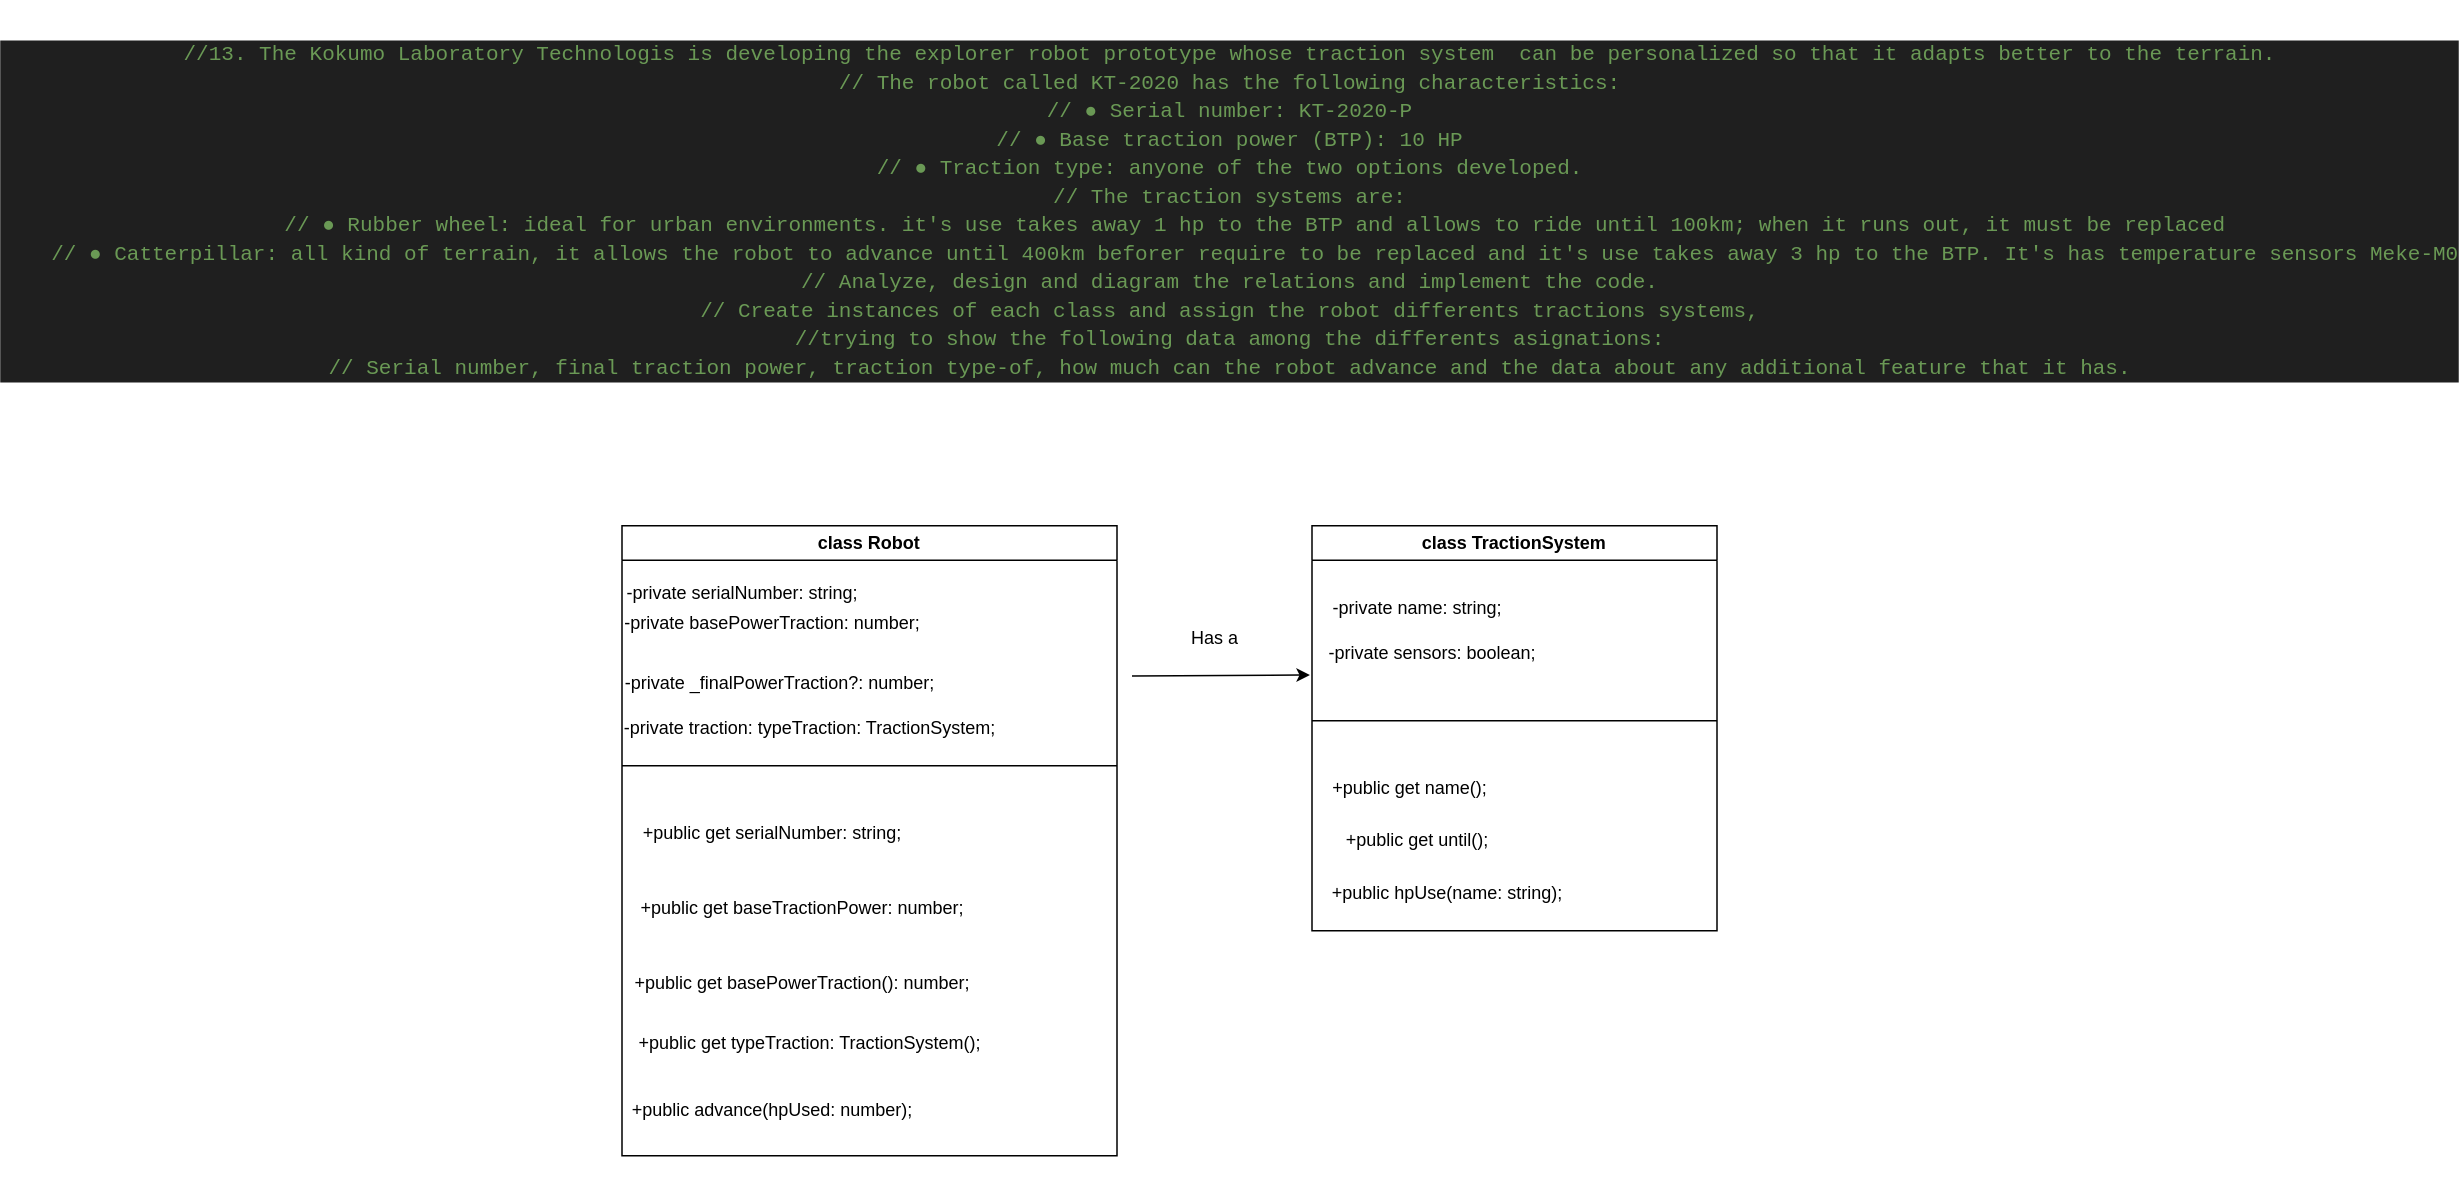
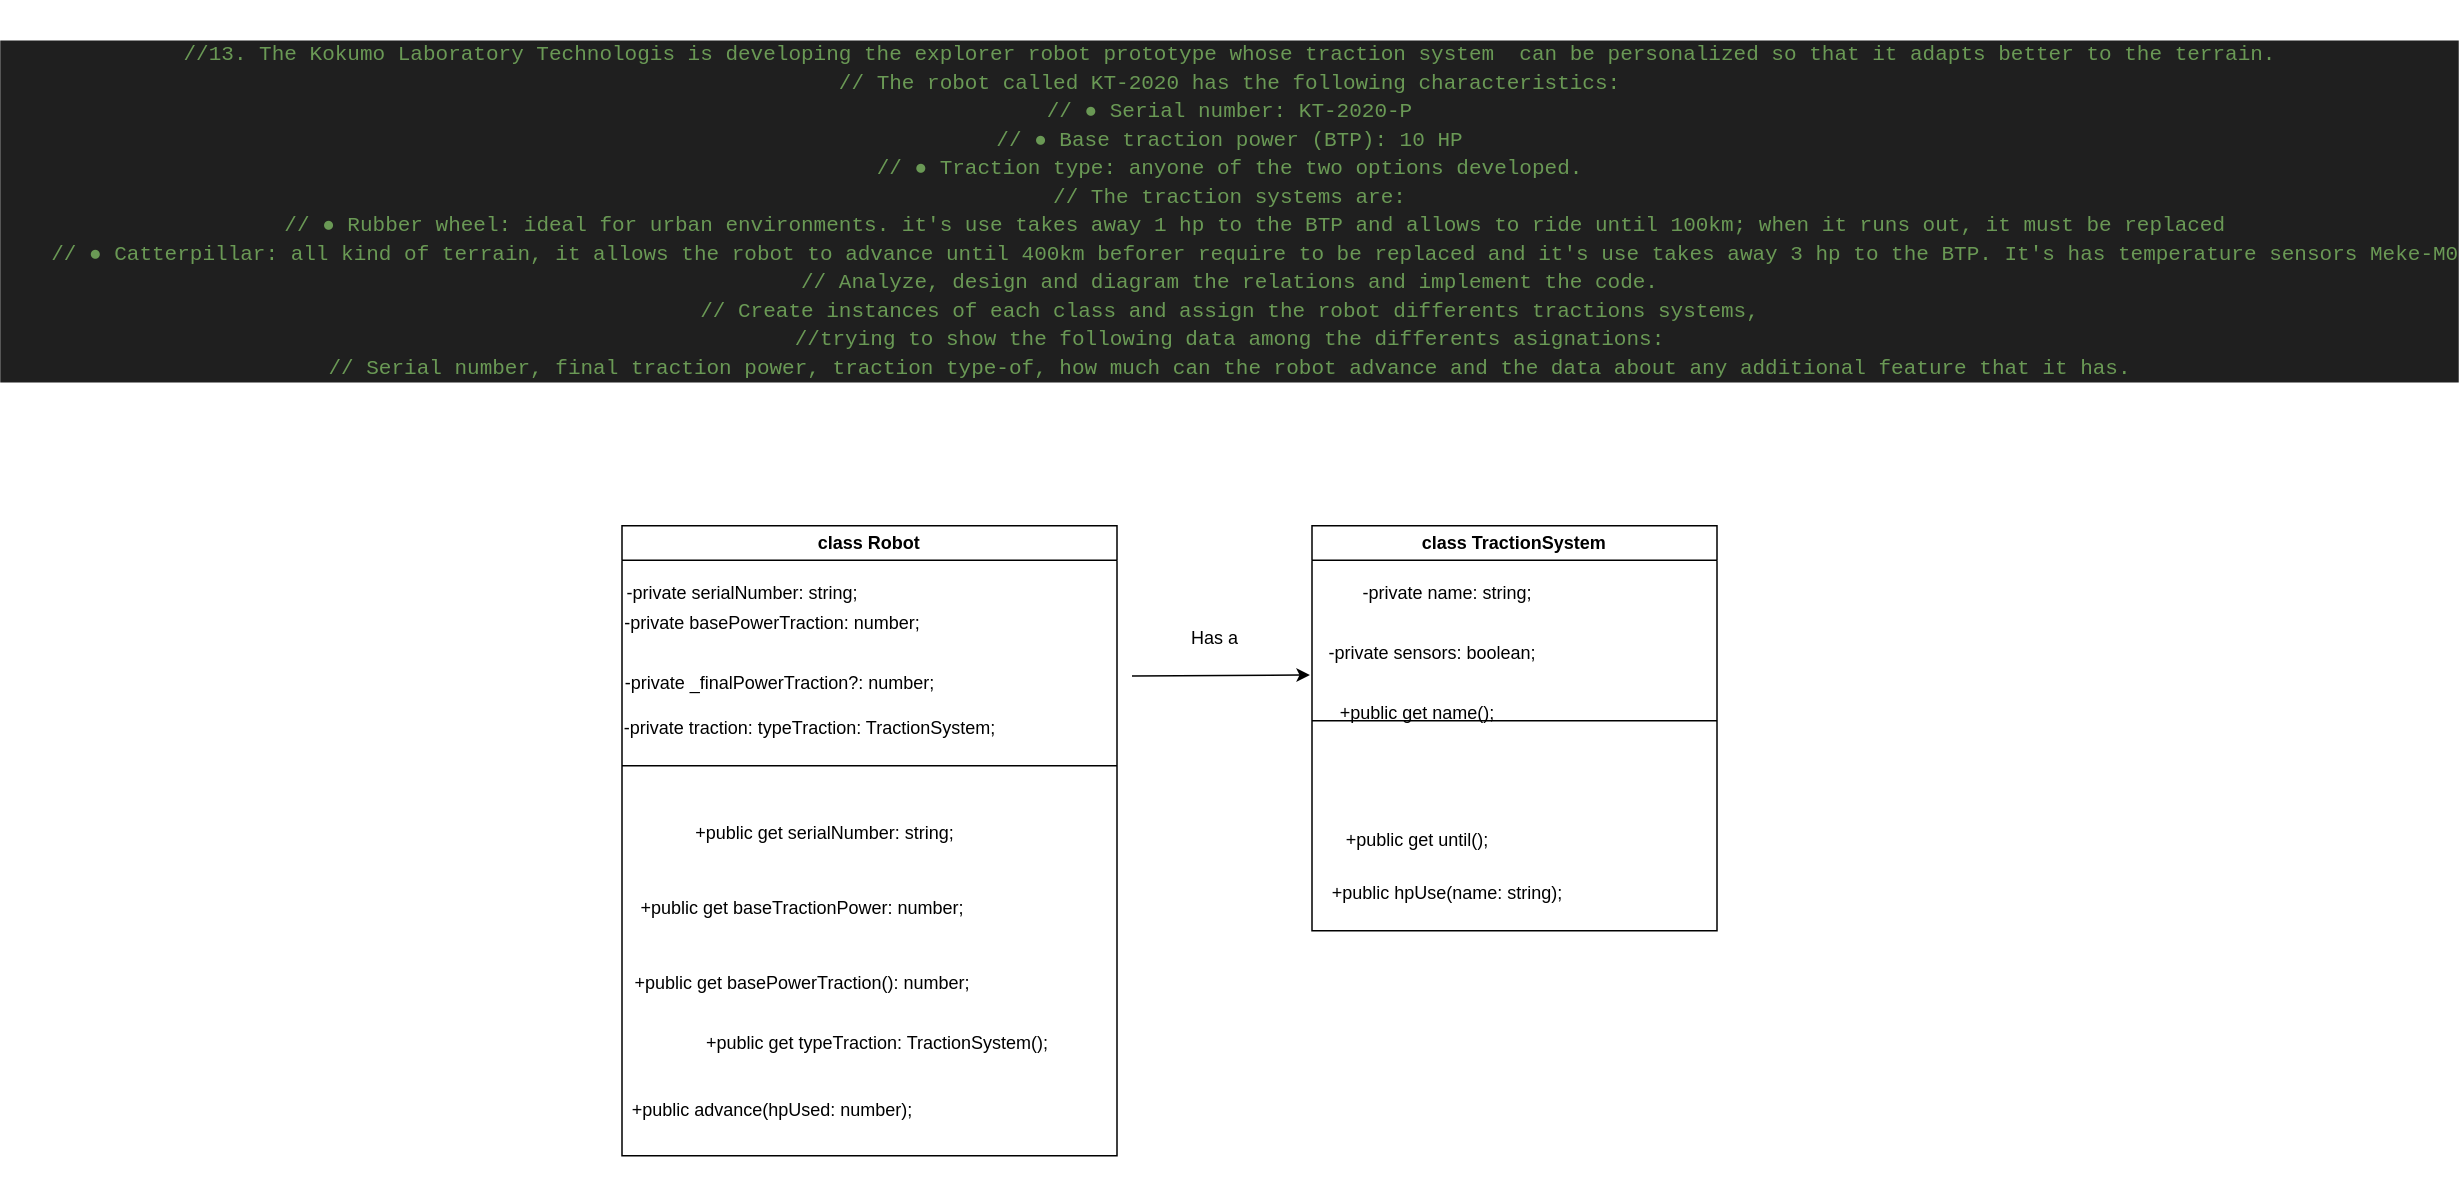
node "-private name: string;": moved (1417, 608) -> (1447, 593)
node "+public get name();": moved (1409, 788) -> (1417, 713)
node "+public get serialNumber: string;": moved (772, 833) -> (824, 833)
node "+public get typeTraction: TractionSystem();": moved (809, 1043) -> (877, 1043)
